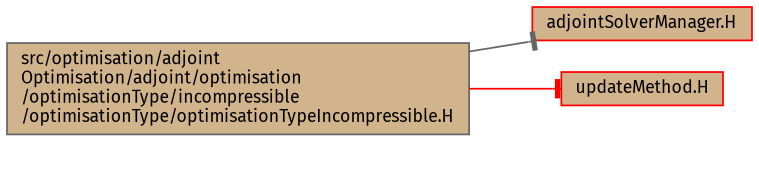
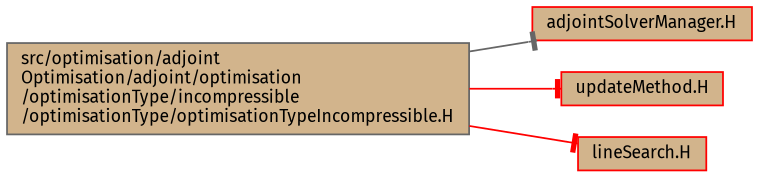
node "lineSearch.H": added
